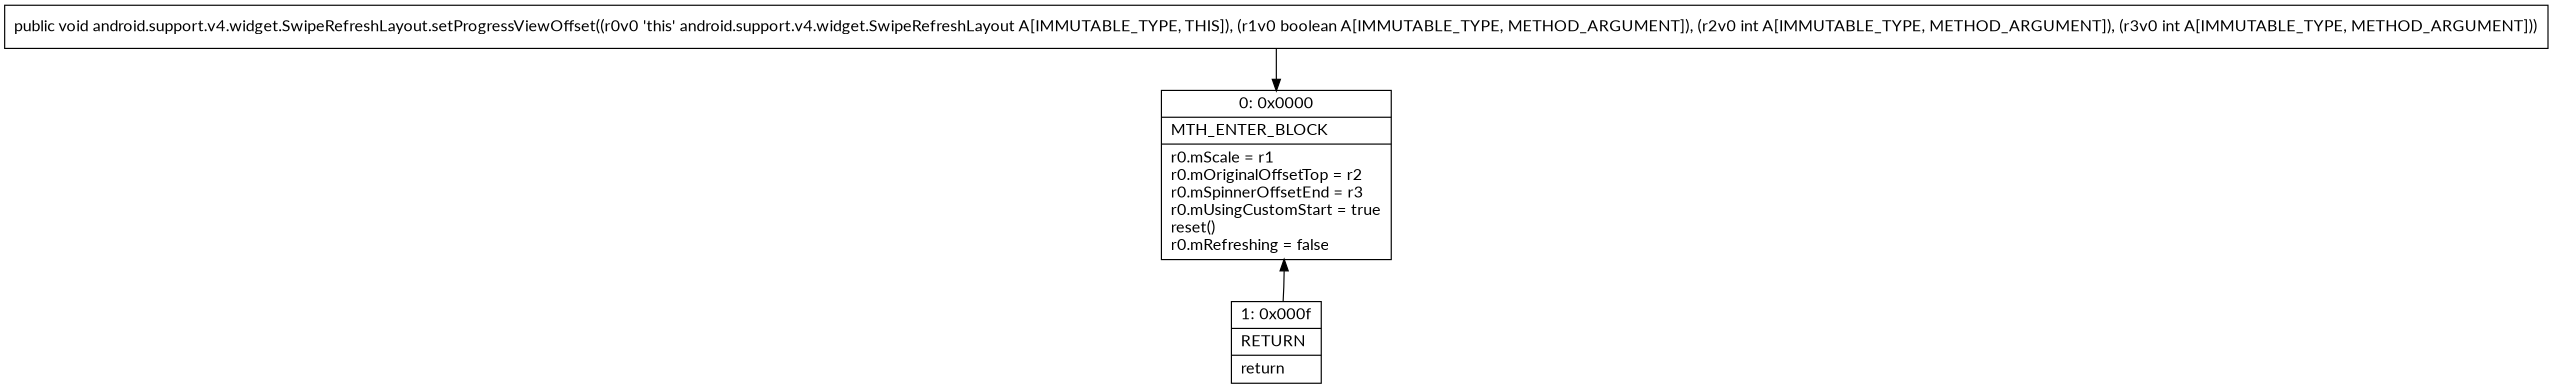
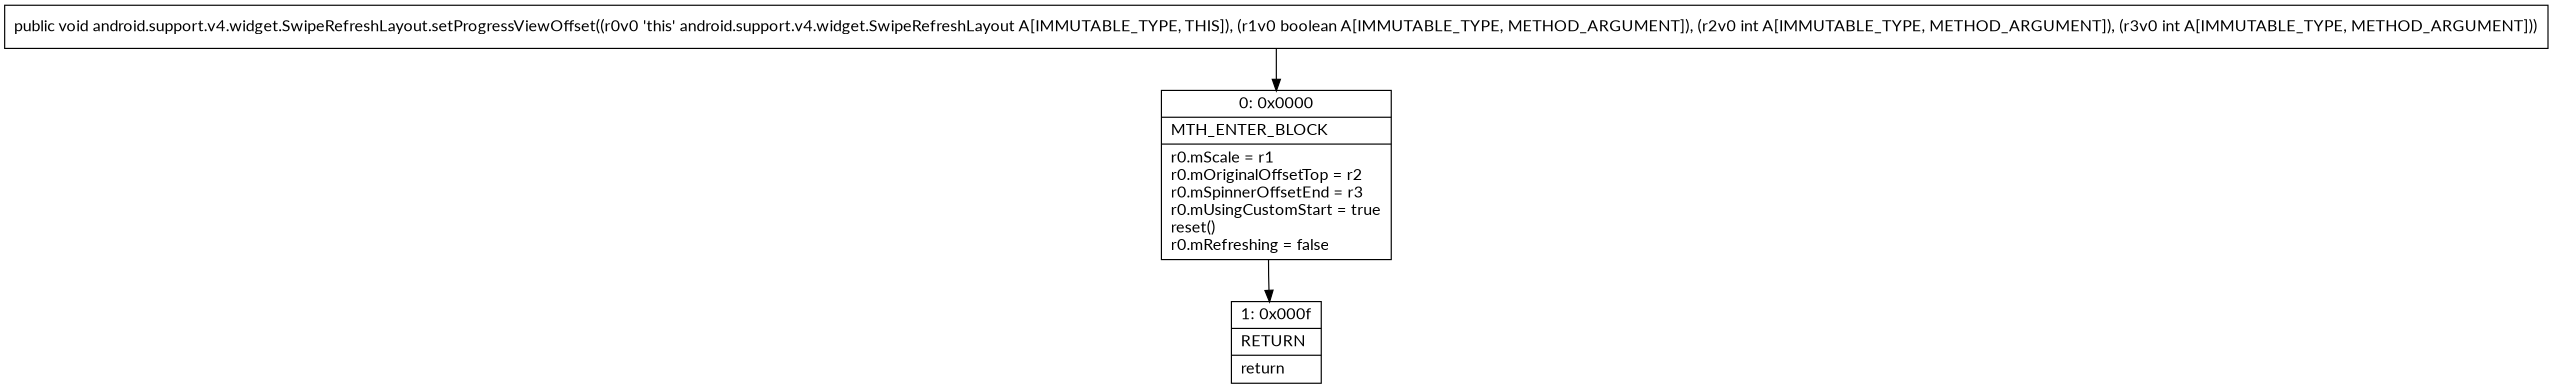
edge "1: 0x000f" -> "0: 0x0000": reversed
